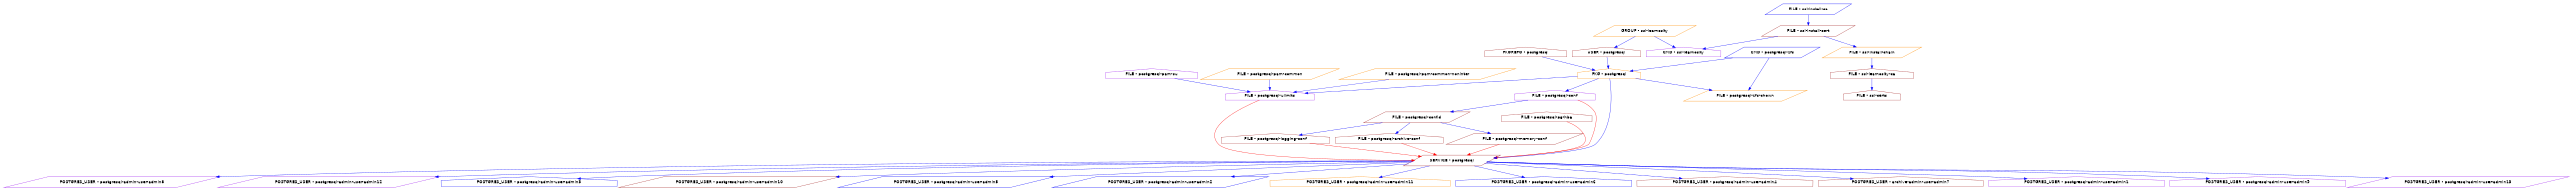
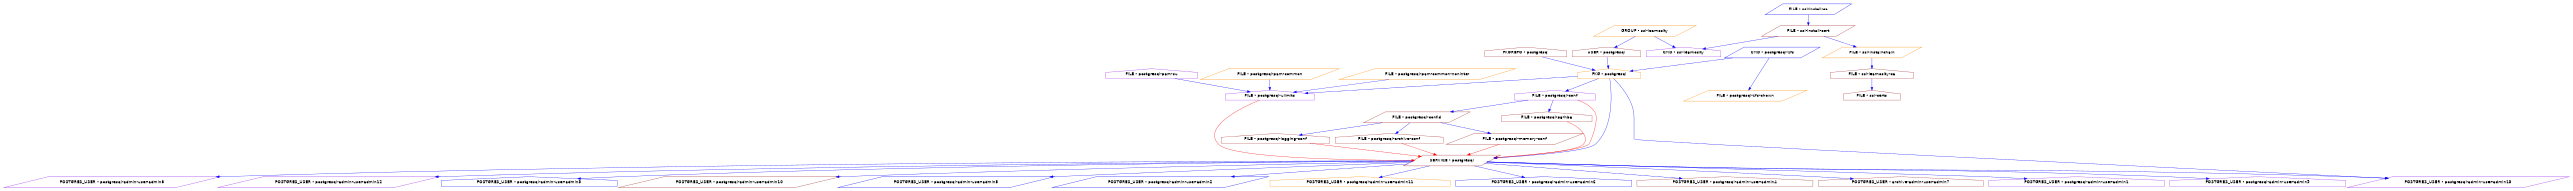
edge "PKG - postgresql" -> "FILE - postgresql-zfs-chown": now "PKG - postgresql" -> "POSTGRES_USER - postgresql-admin-user-admin13"
edge "FILE - postgresql-conf" -> "FILE - postgresql-pg-hba": added
